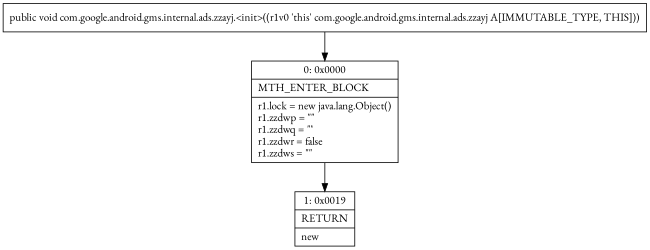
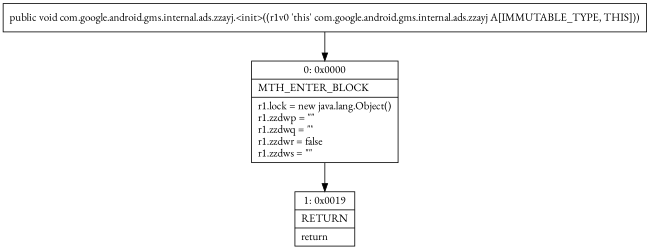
node "1: 0x0019": text "new" -> "return"
